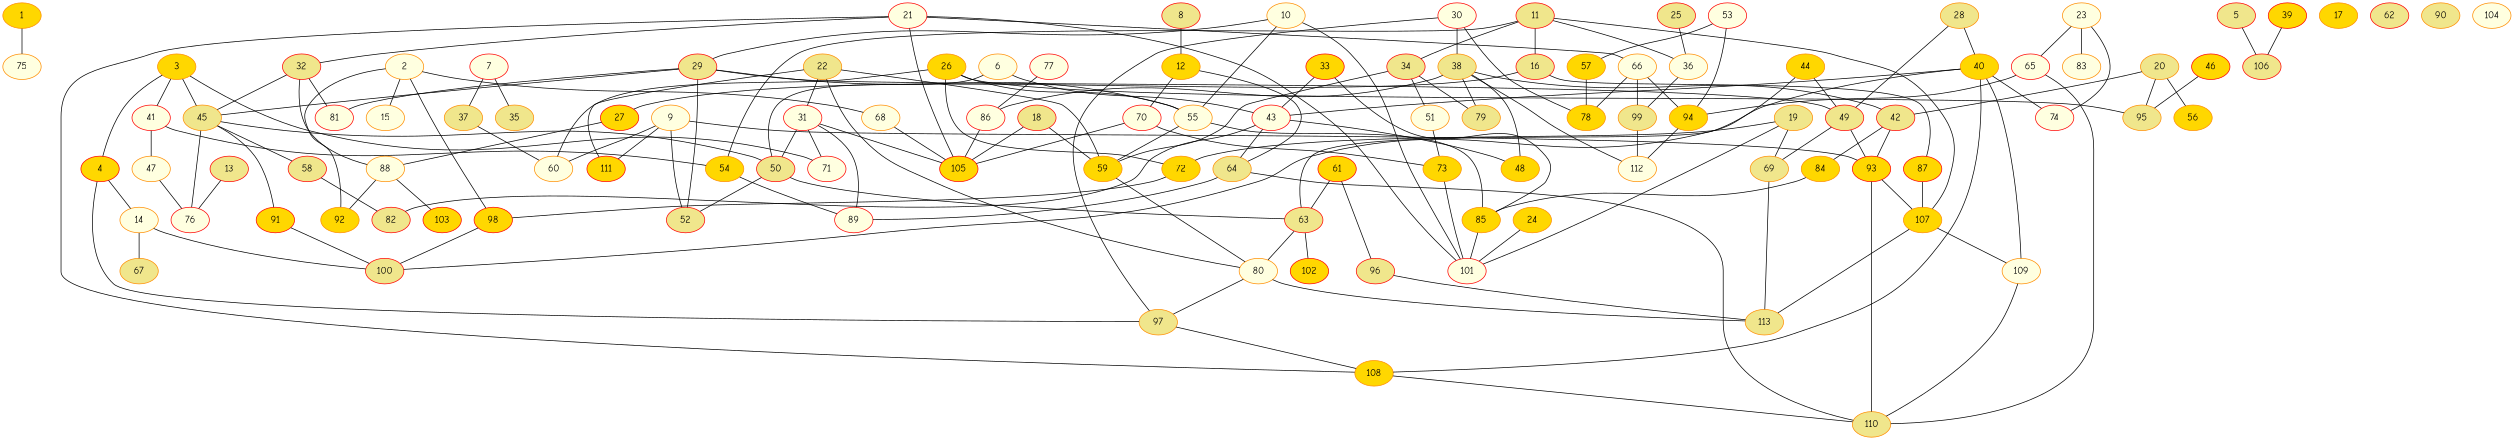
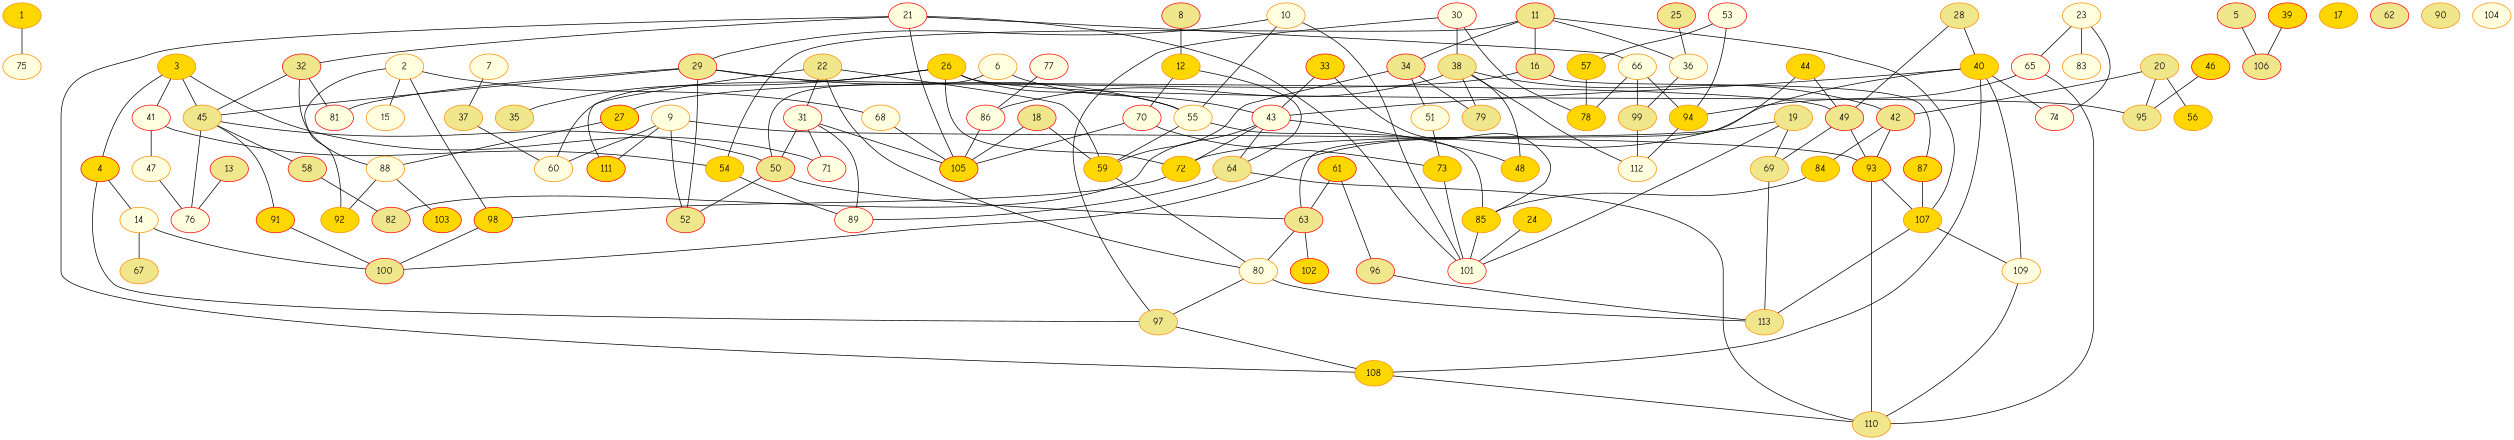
node "7": color red -> darkorange
edge "7" -- "35": now "26" -- "35"
edge "43" -- "72": added
